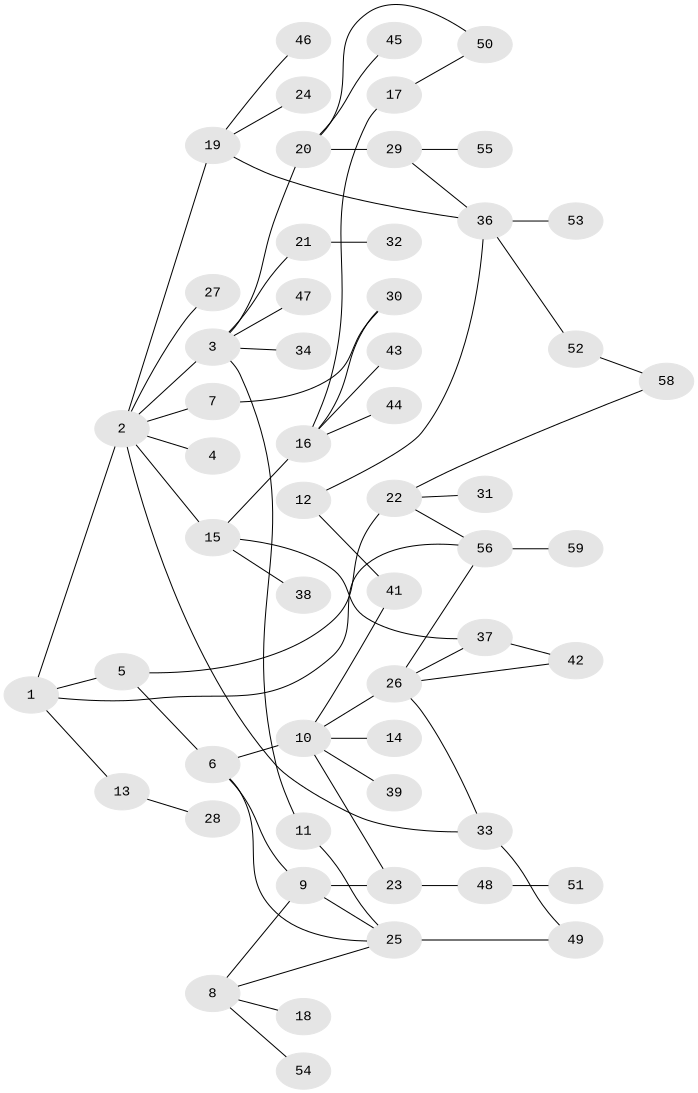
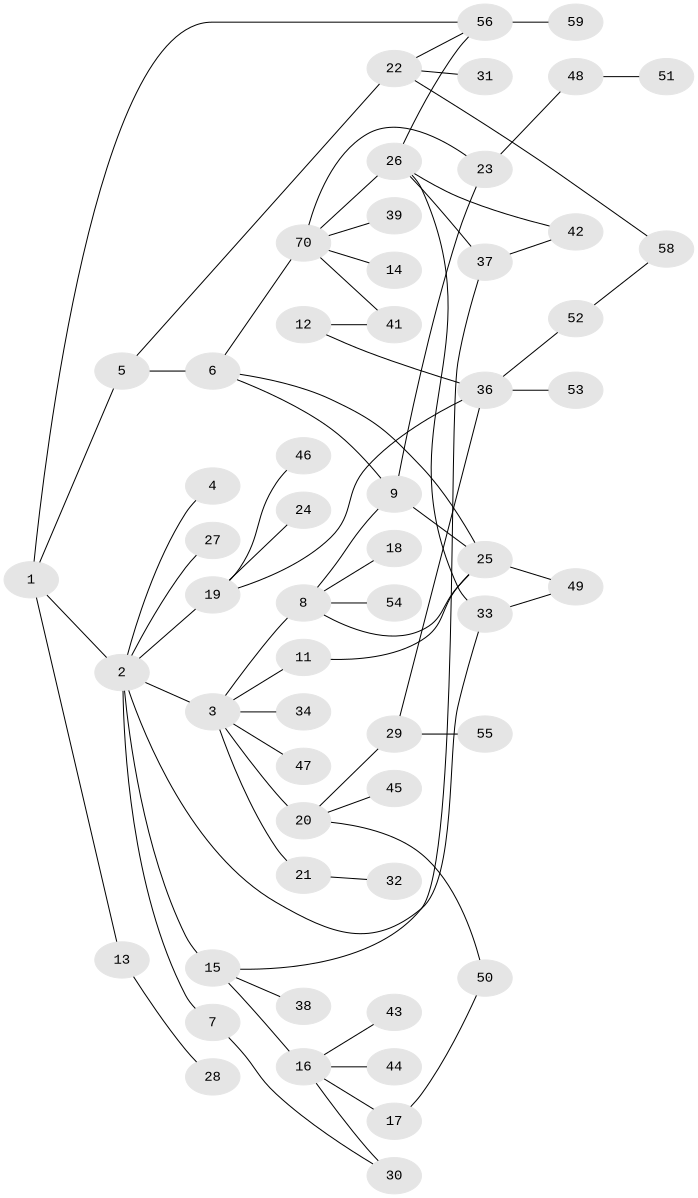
edge "8" -- "3": added
node "10": label "10" -> "70"
